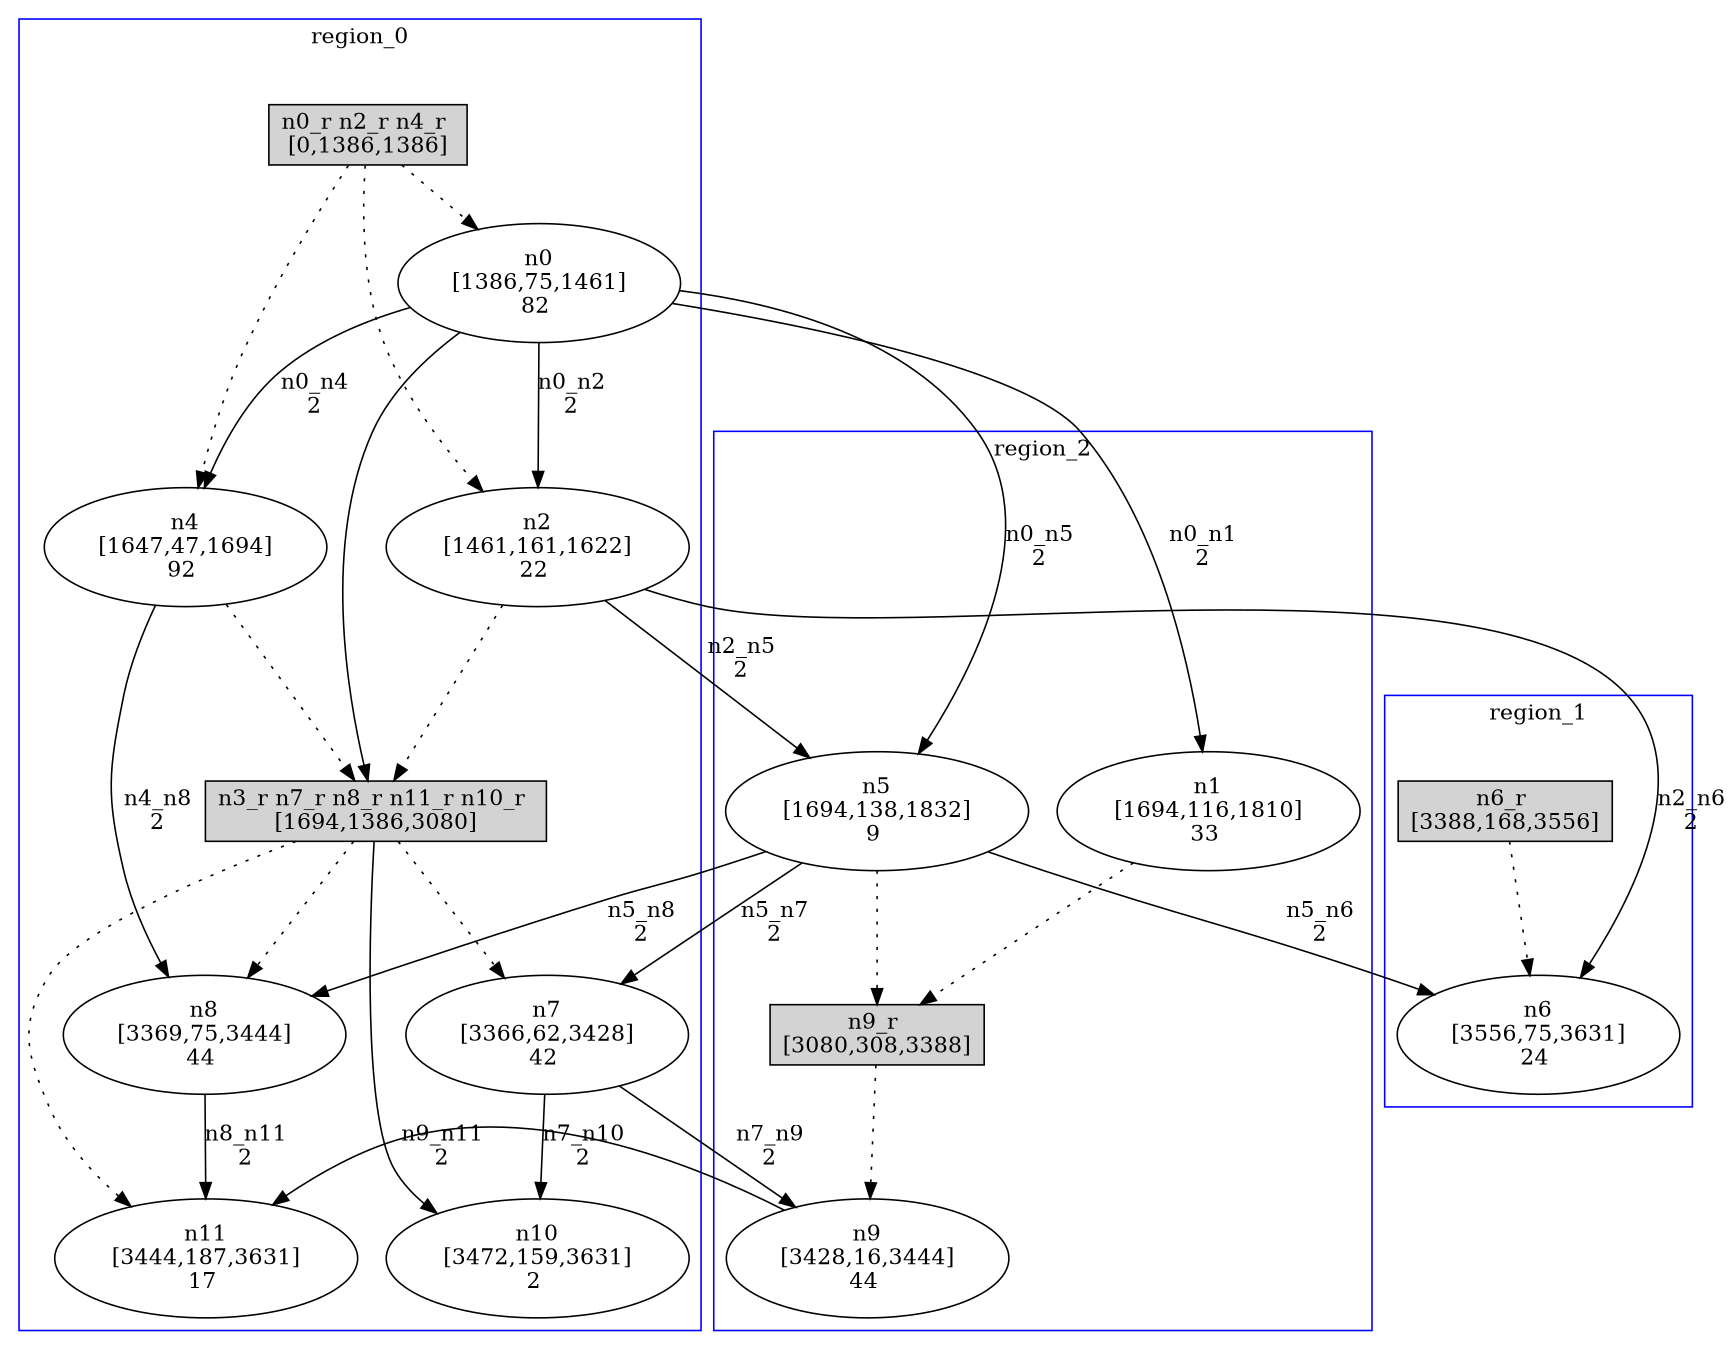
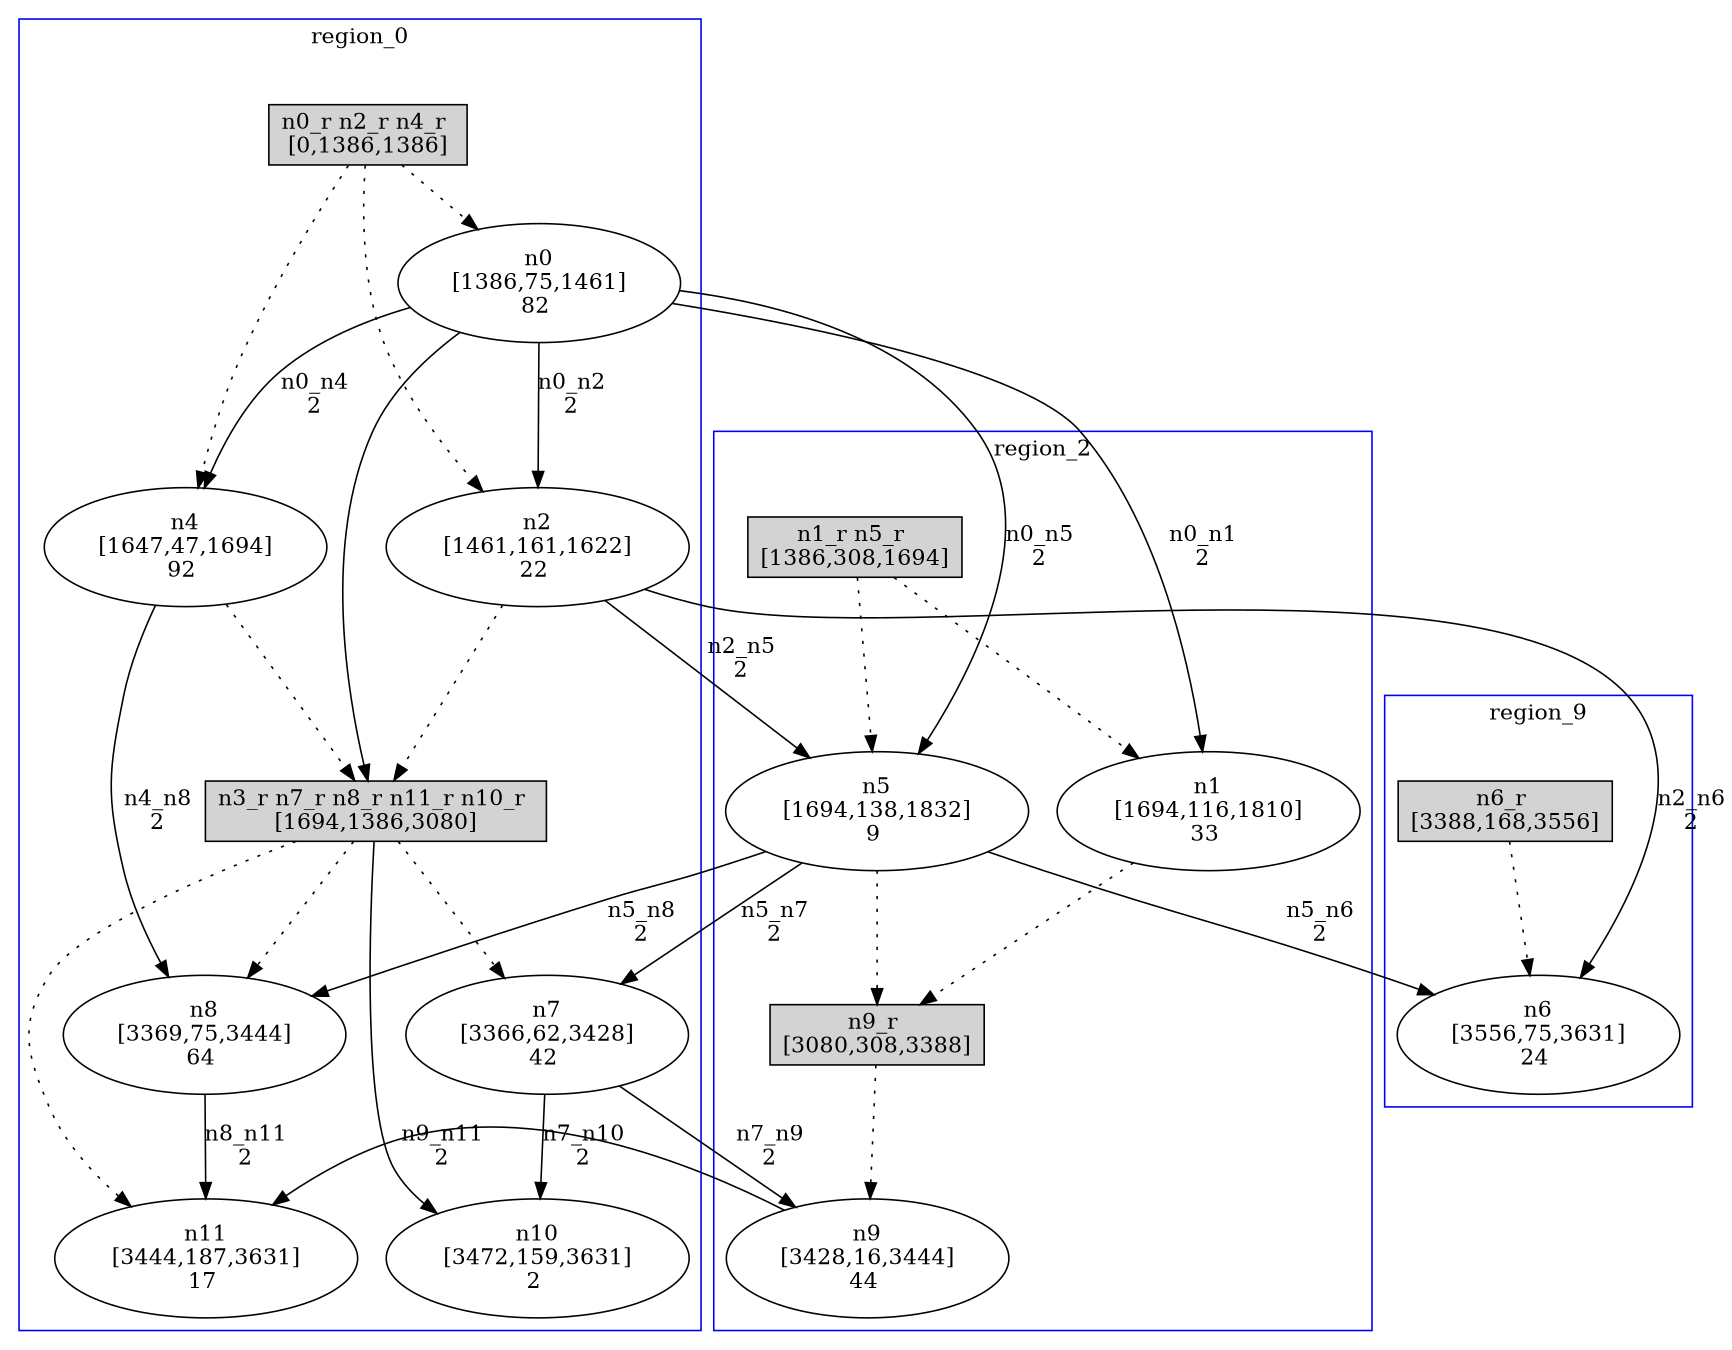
node "n1_r n5_r [1386,308,1694]": added
cluster "region_1": label "region_1" -> "region_9"
node "n8 [3369,75,3444] 44": label "n8 [3369,75,3444] 44" -> "n8 [3369,75,3444] 64"
